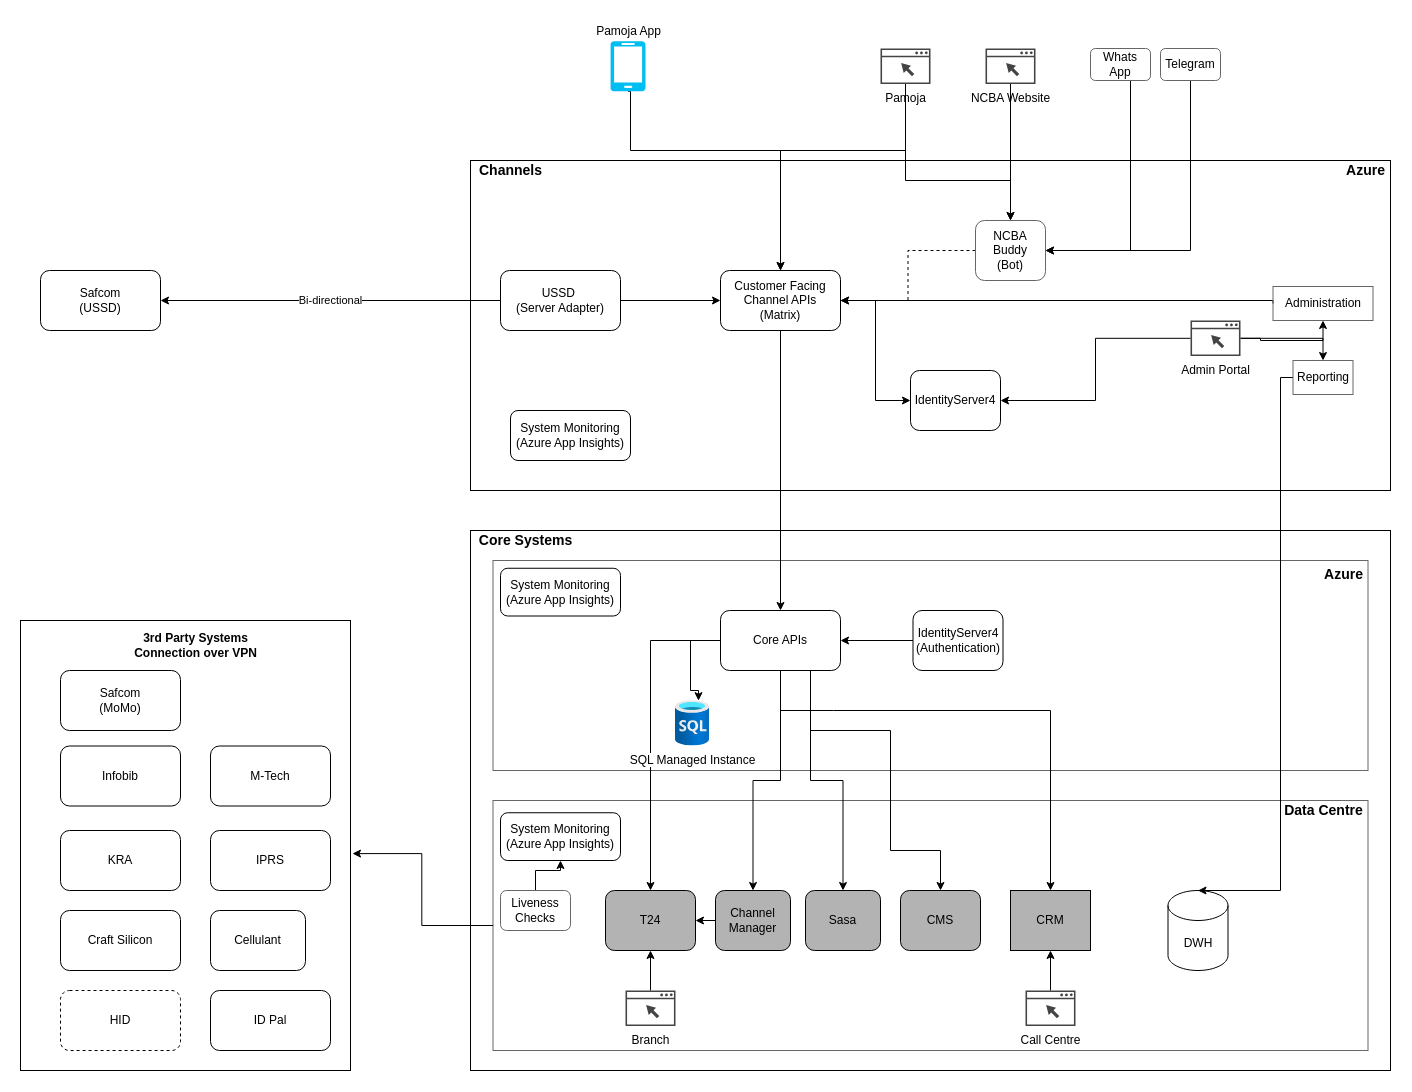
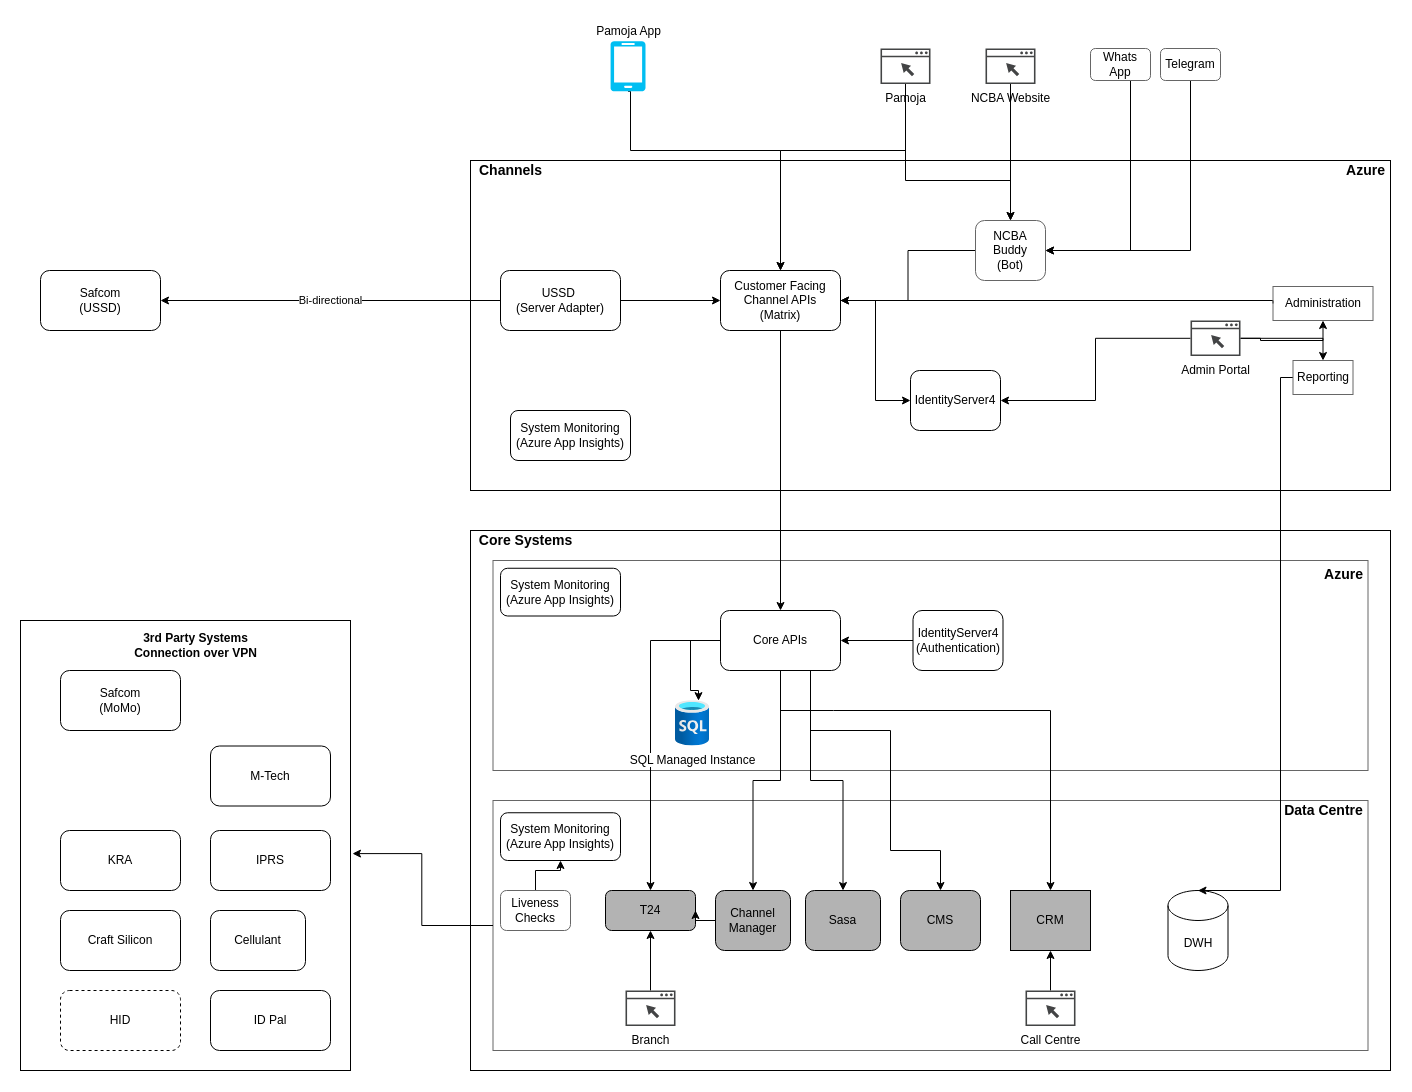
edge "NCBA Buddy (Bot)" -> "Customer Facing Channel APIs (Matrix)": style dashed -> solid
node "Infobib": removed
node "T24": size 90x60 -> 90x40
